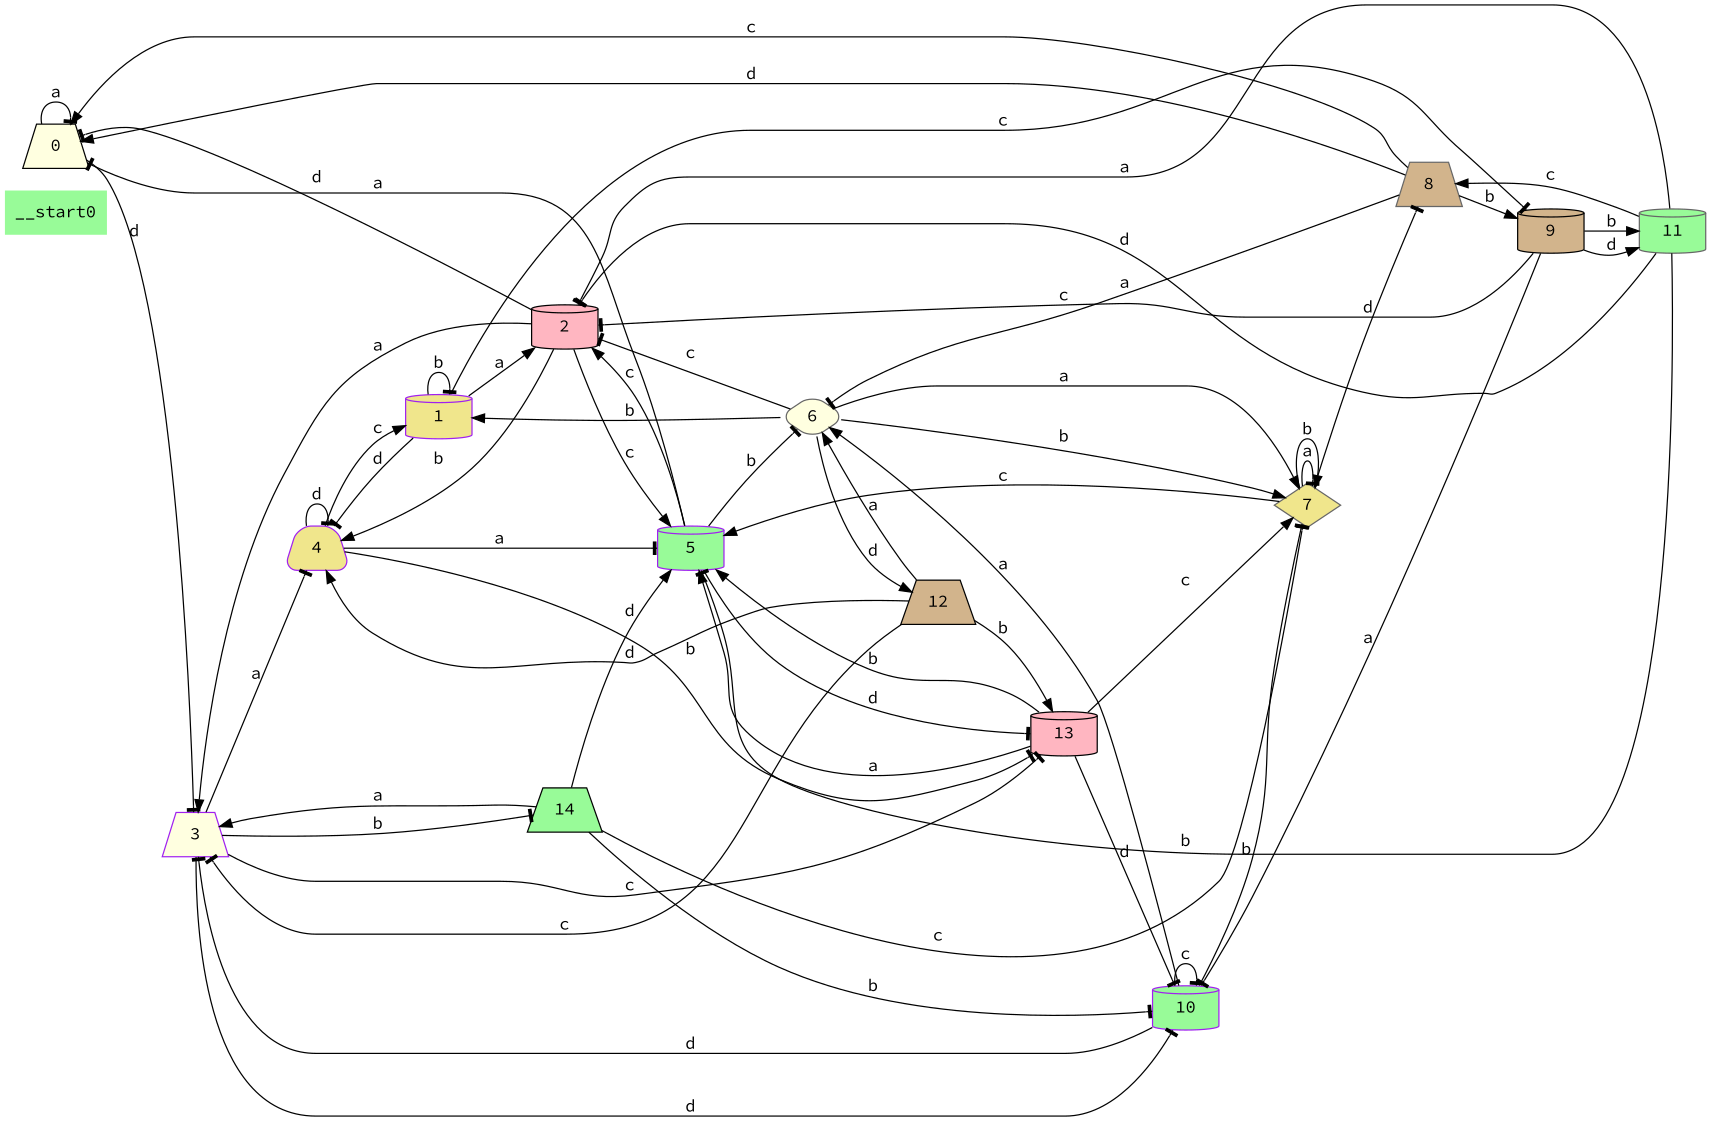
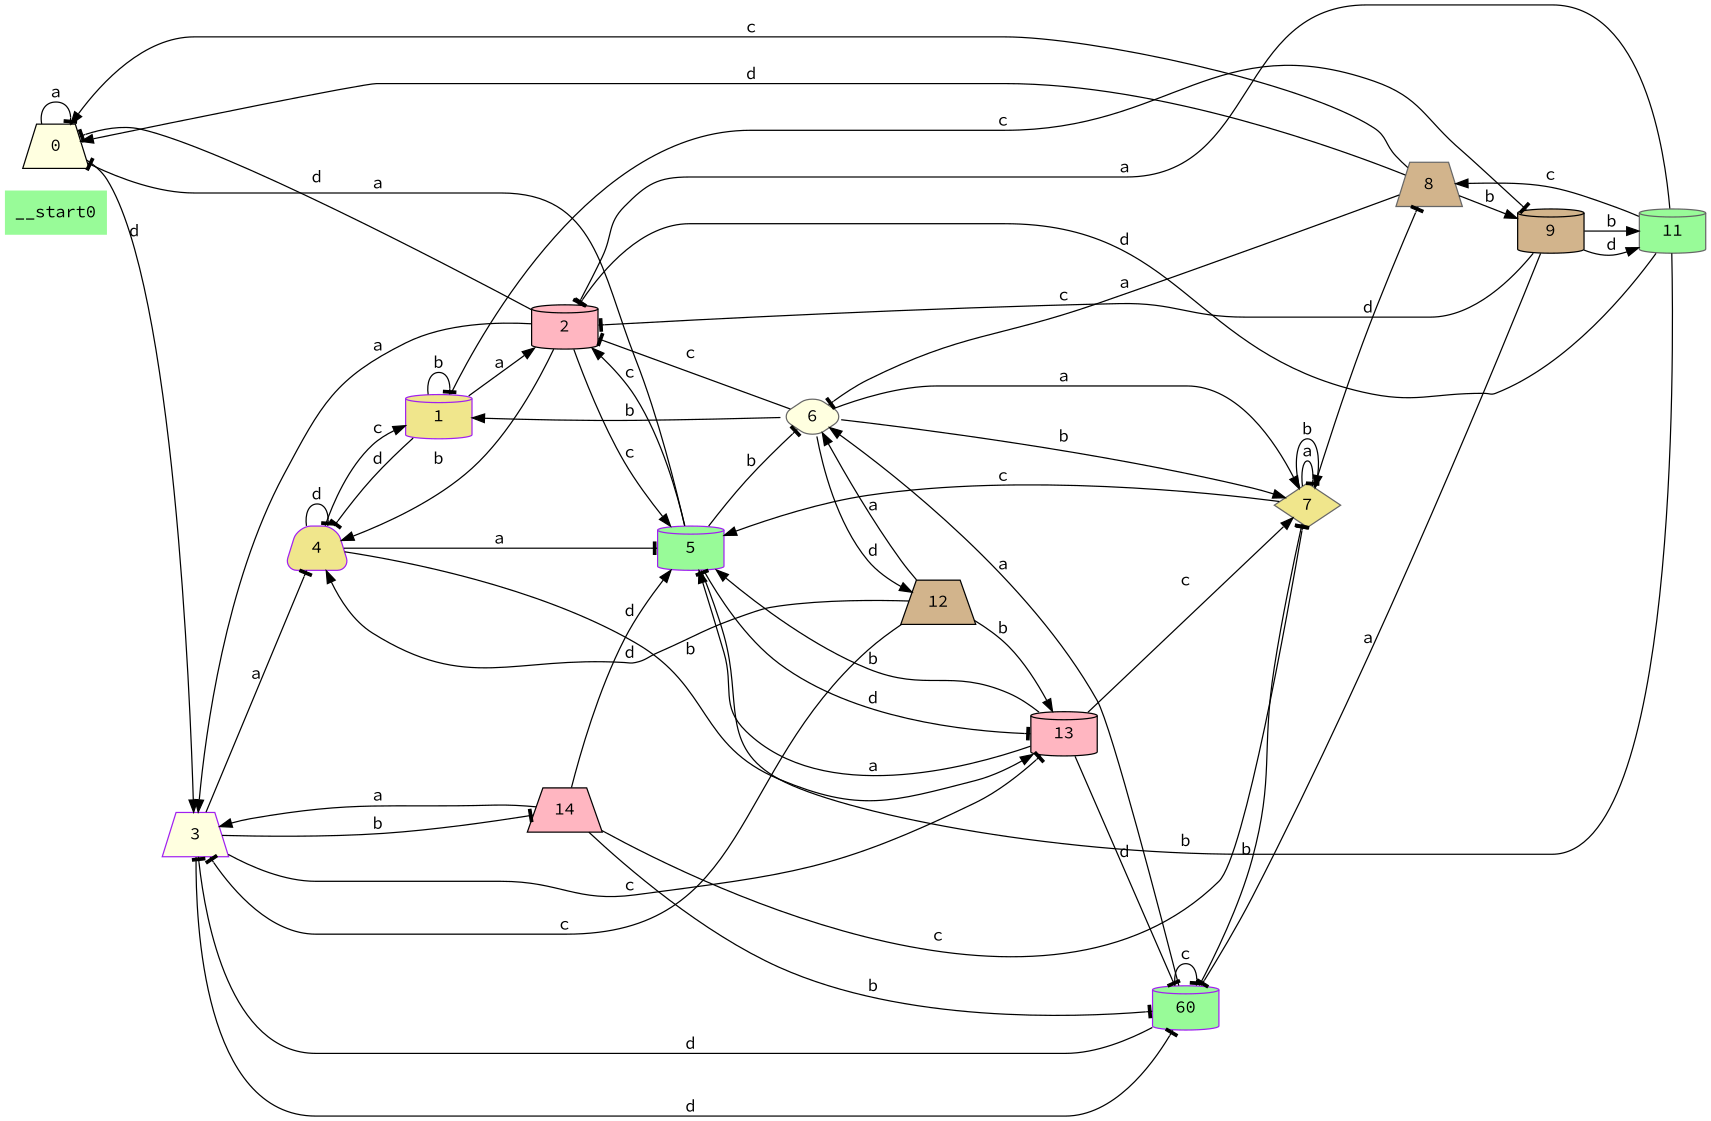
edge "0" -> "3": arrowhead tee -> normal
edge "4" -> "13": arrowhead tee -> normal
node "14": fillcolor palegreen -> lightpink
node "10": label "10" -> "60"
